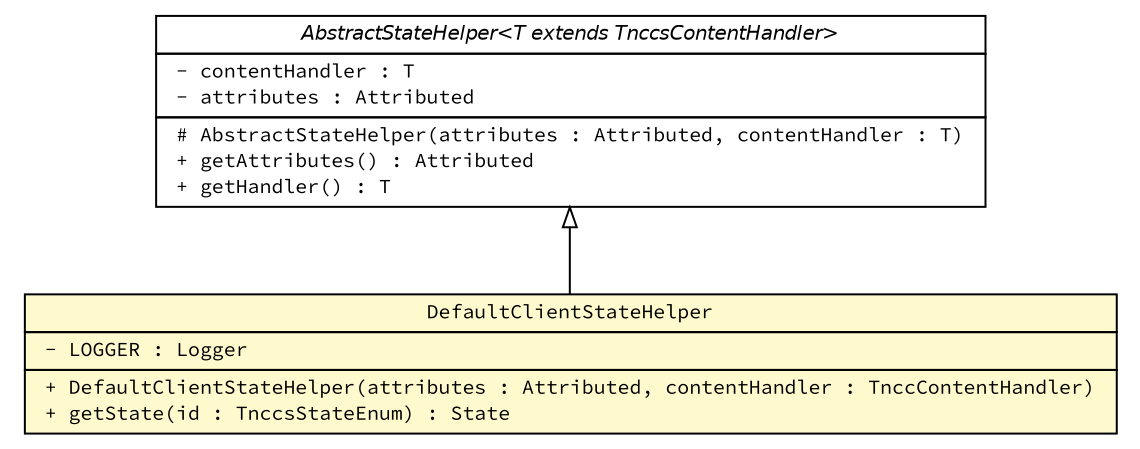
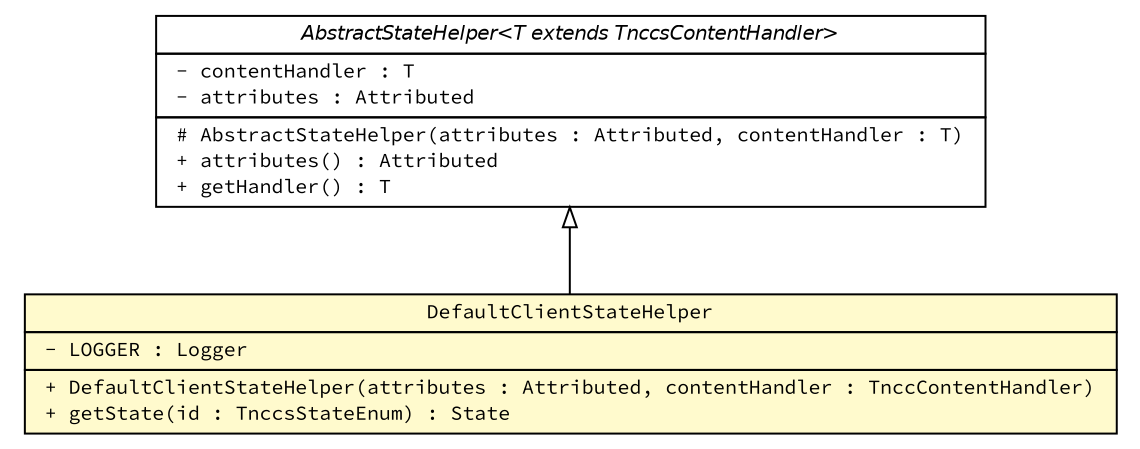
node "AbstractStateHelper<T extends TnccsContentHandler>": text "+ getAttributes() : Attributed" -> "+ attributes() : Attributed"
